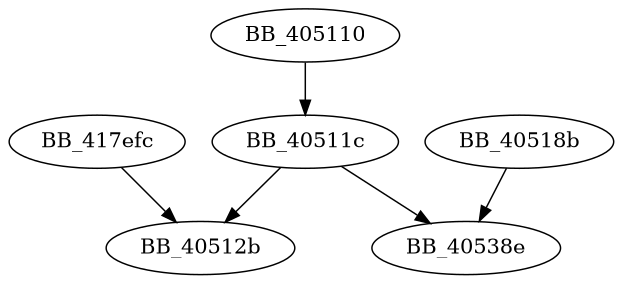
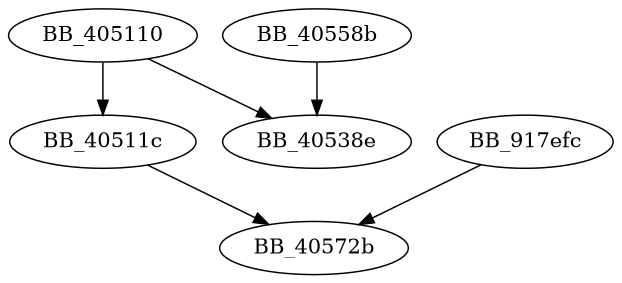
node "BB_417efc": label "BB_417efc" -> "BB_917efc"
node "BB_40518b": label "BB_40518b" -> "BB_40558b"
edge "BB_40511c" -> "BB_40538e": now "BB_405110" -> "BB_40538e"
node "BB_40512b": label "BB_40512b" -> "BB_40572b"
